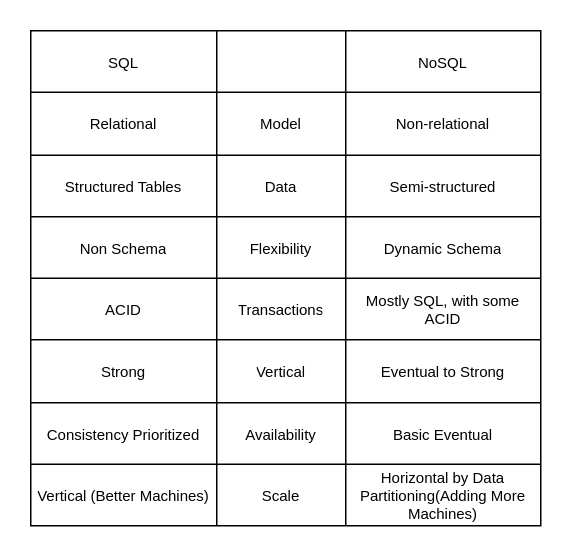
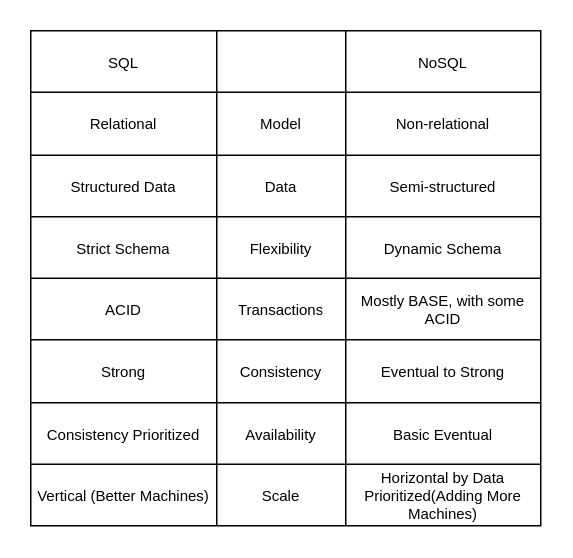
node "Structured Tables": label "Structured Tables" -> "Structured Data"
node "Non Schema": label "Non Schema" -> "Strict Schema"
node "Mostly SQL, with some ACID": label "Mostly SQL, with some ACID" -> "Mostly BASE, with some ACID"
node "Vertical": label "Vertical" -> "Consistency"
node "Horizontal by Data Partitioning(Adding More Machines)": label "Horizontal by Data Partitioning(Adding More Machines)" -> "Horizontal by Data Prioritized(Adding More Machines)"
